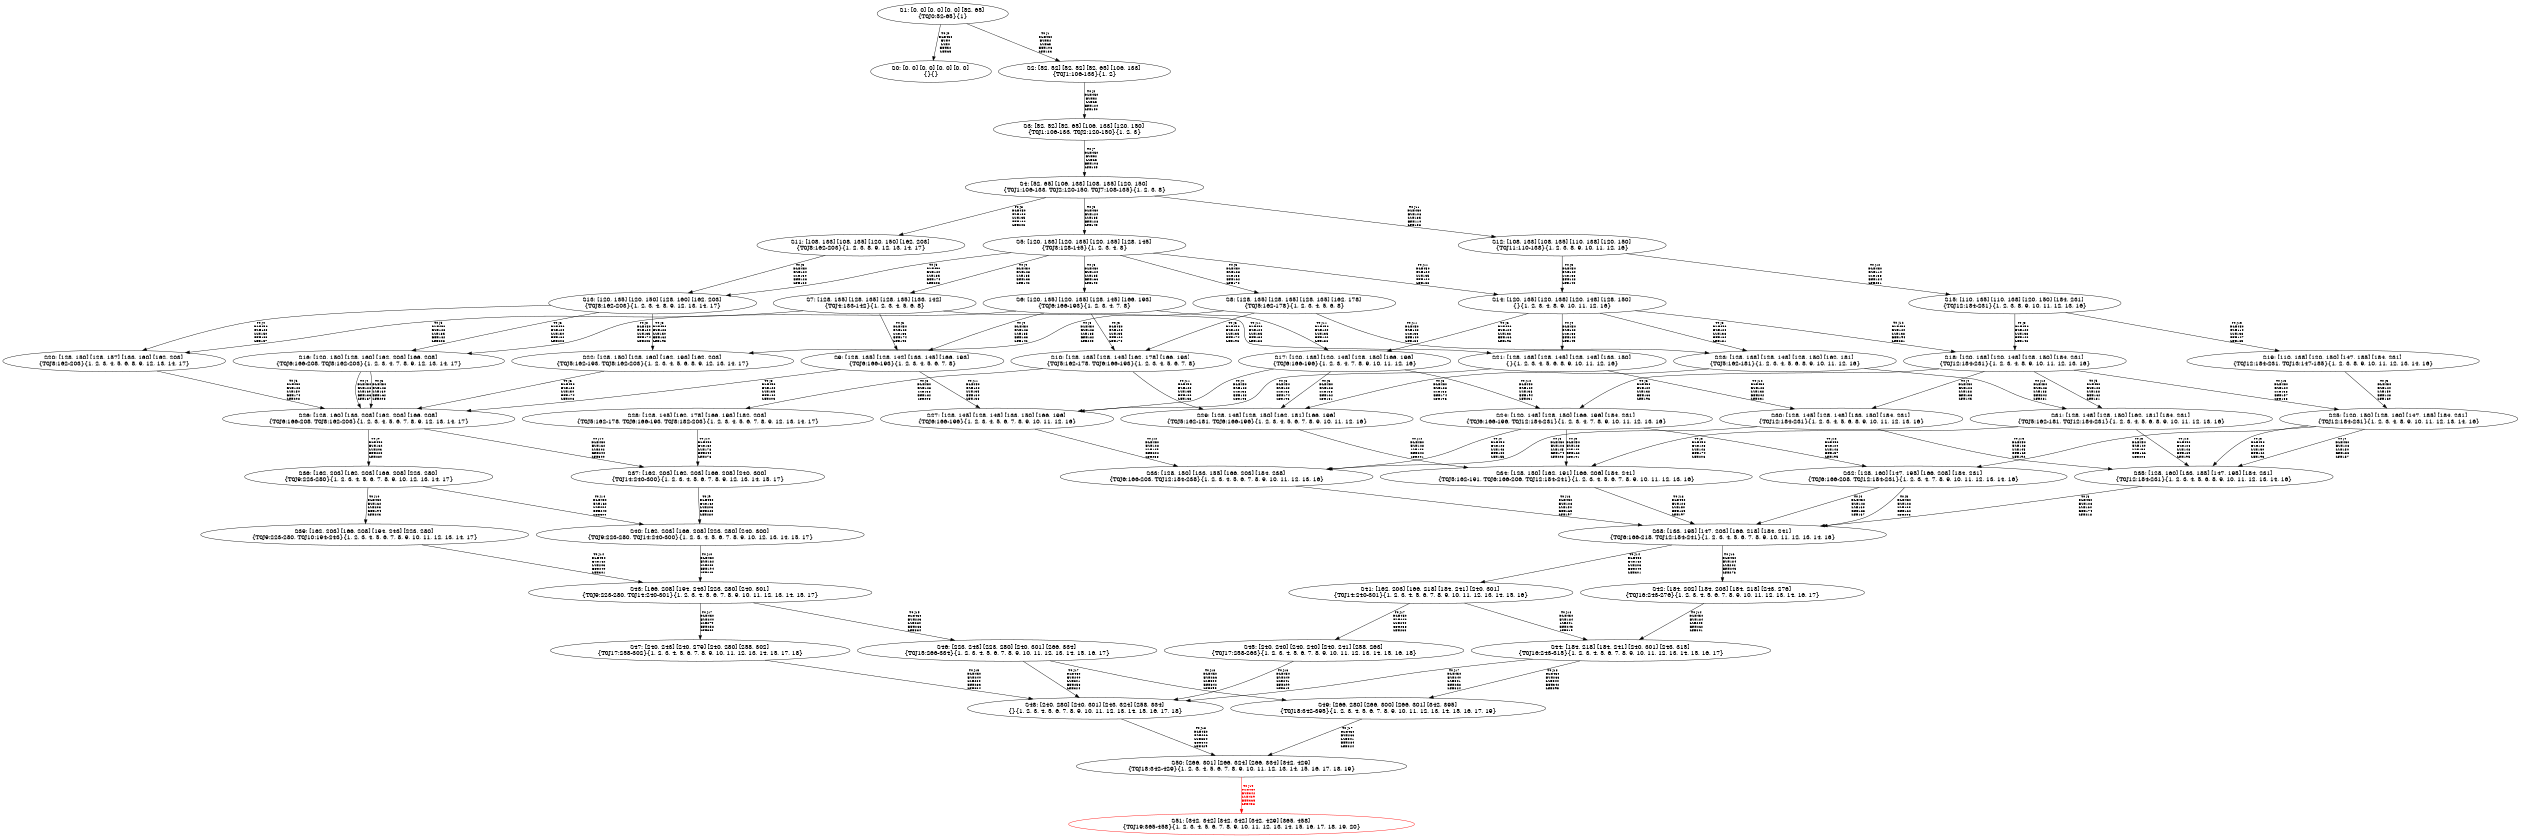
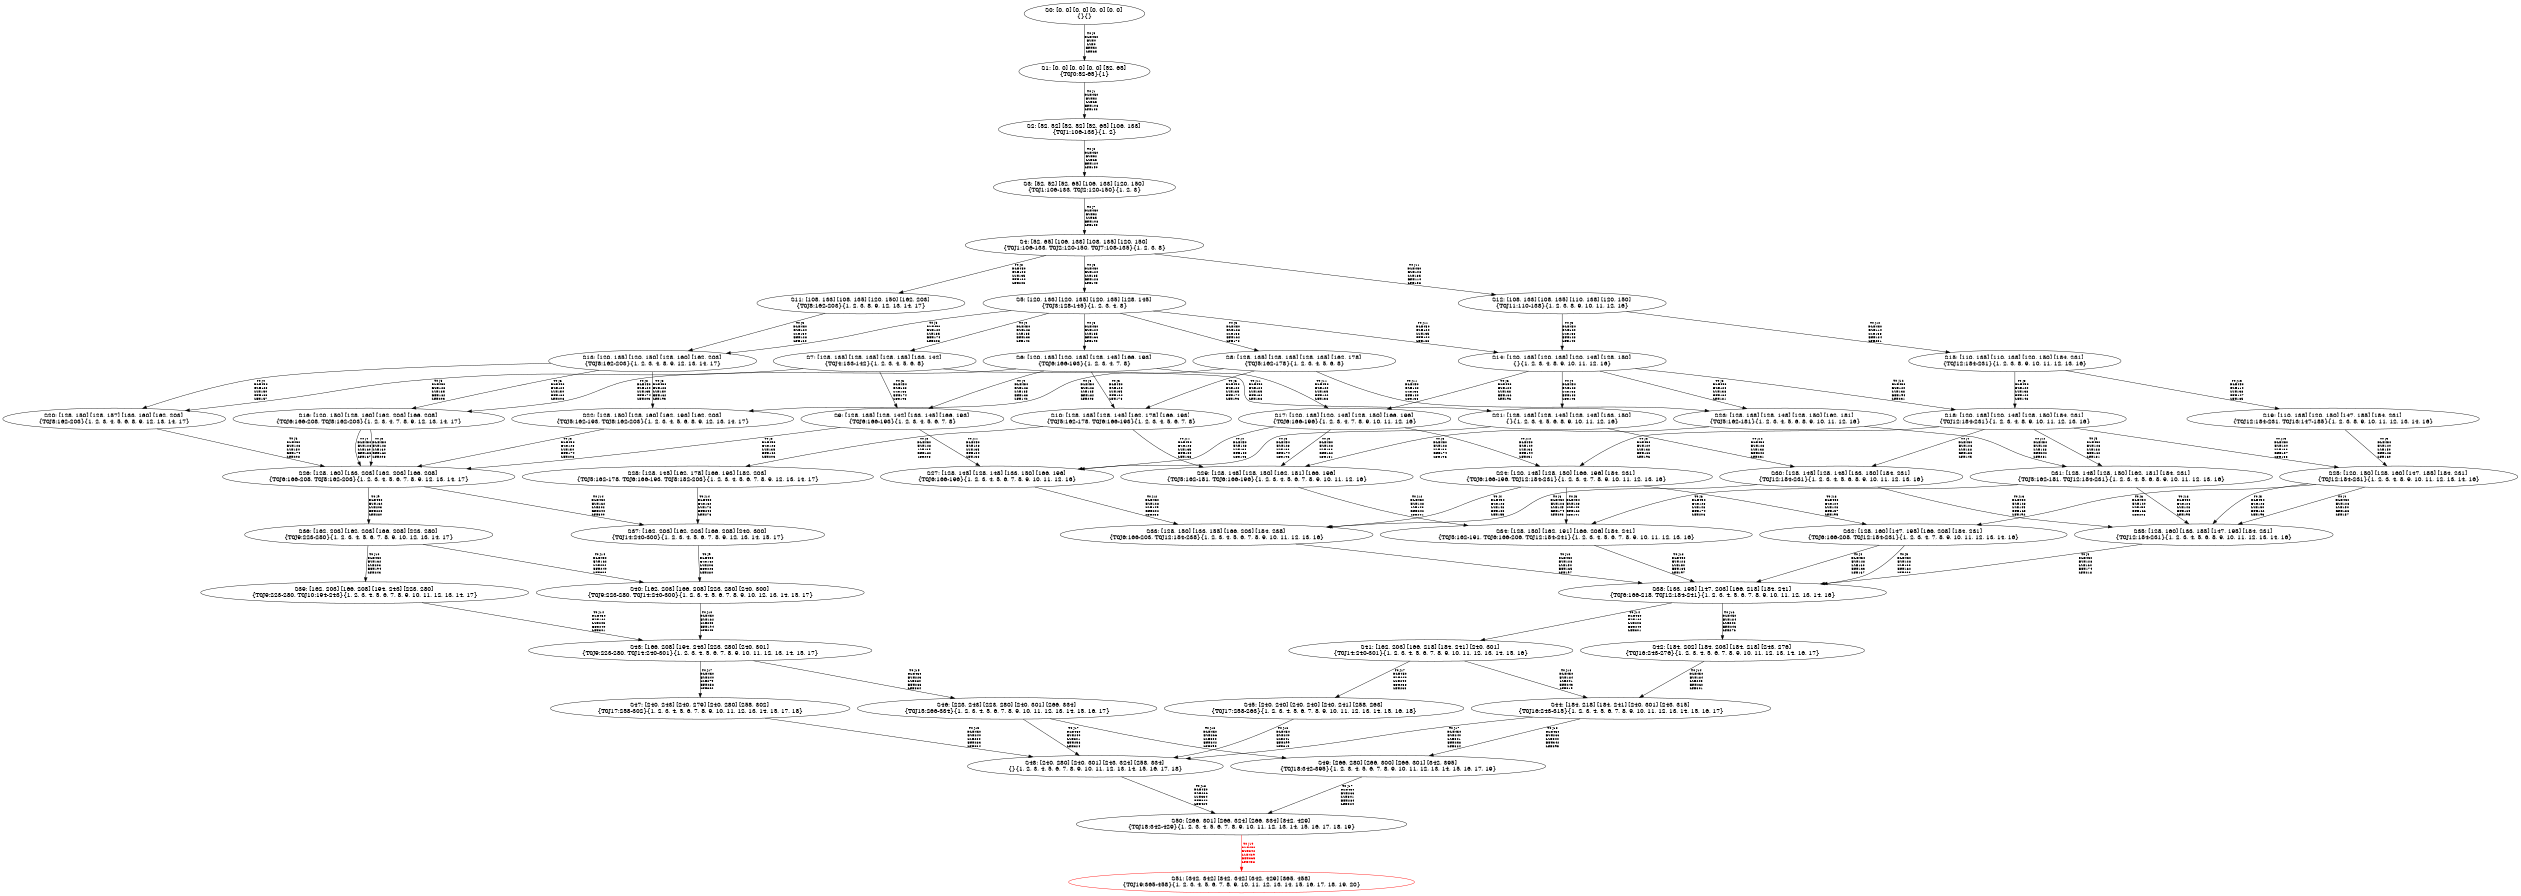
edge "S1: [0, 0] [0, 0] [0, 0] [52, 65] {T0J0:52-65}{1}" -> "S0: [0, 0] [0, 0] [0, 0] [0, 0] {}{}": reversed
